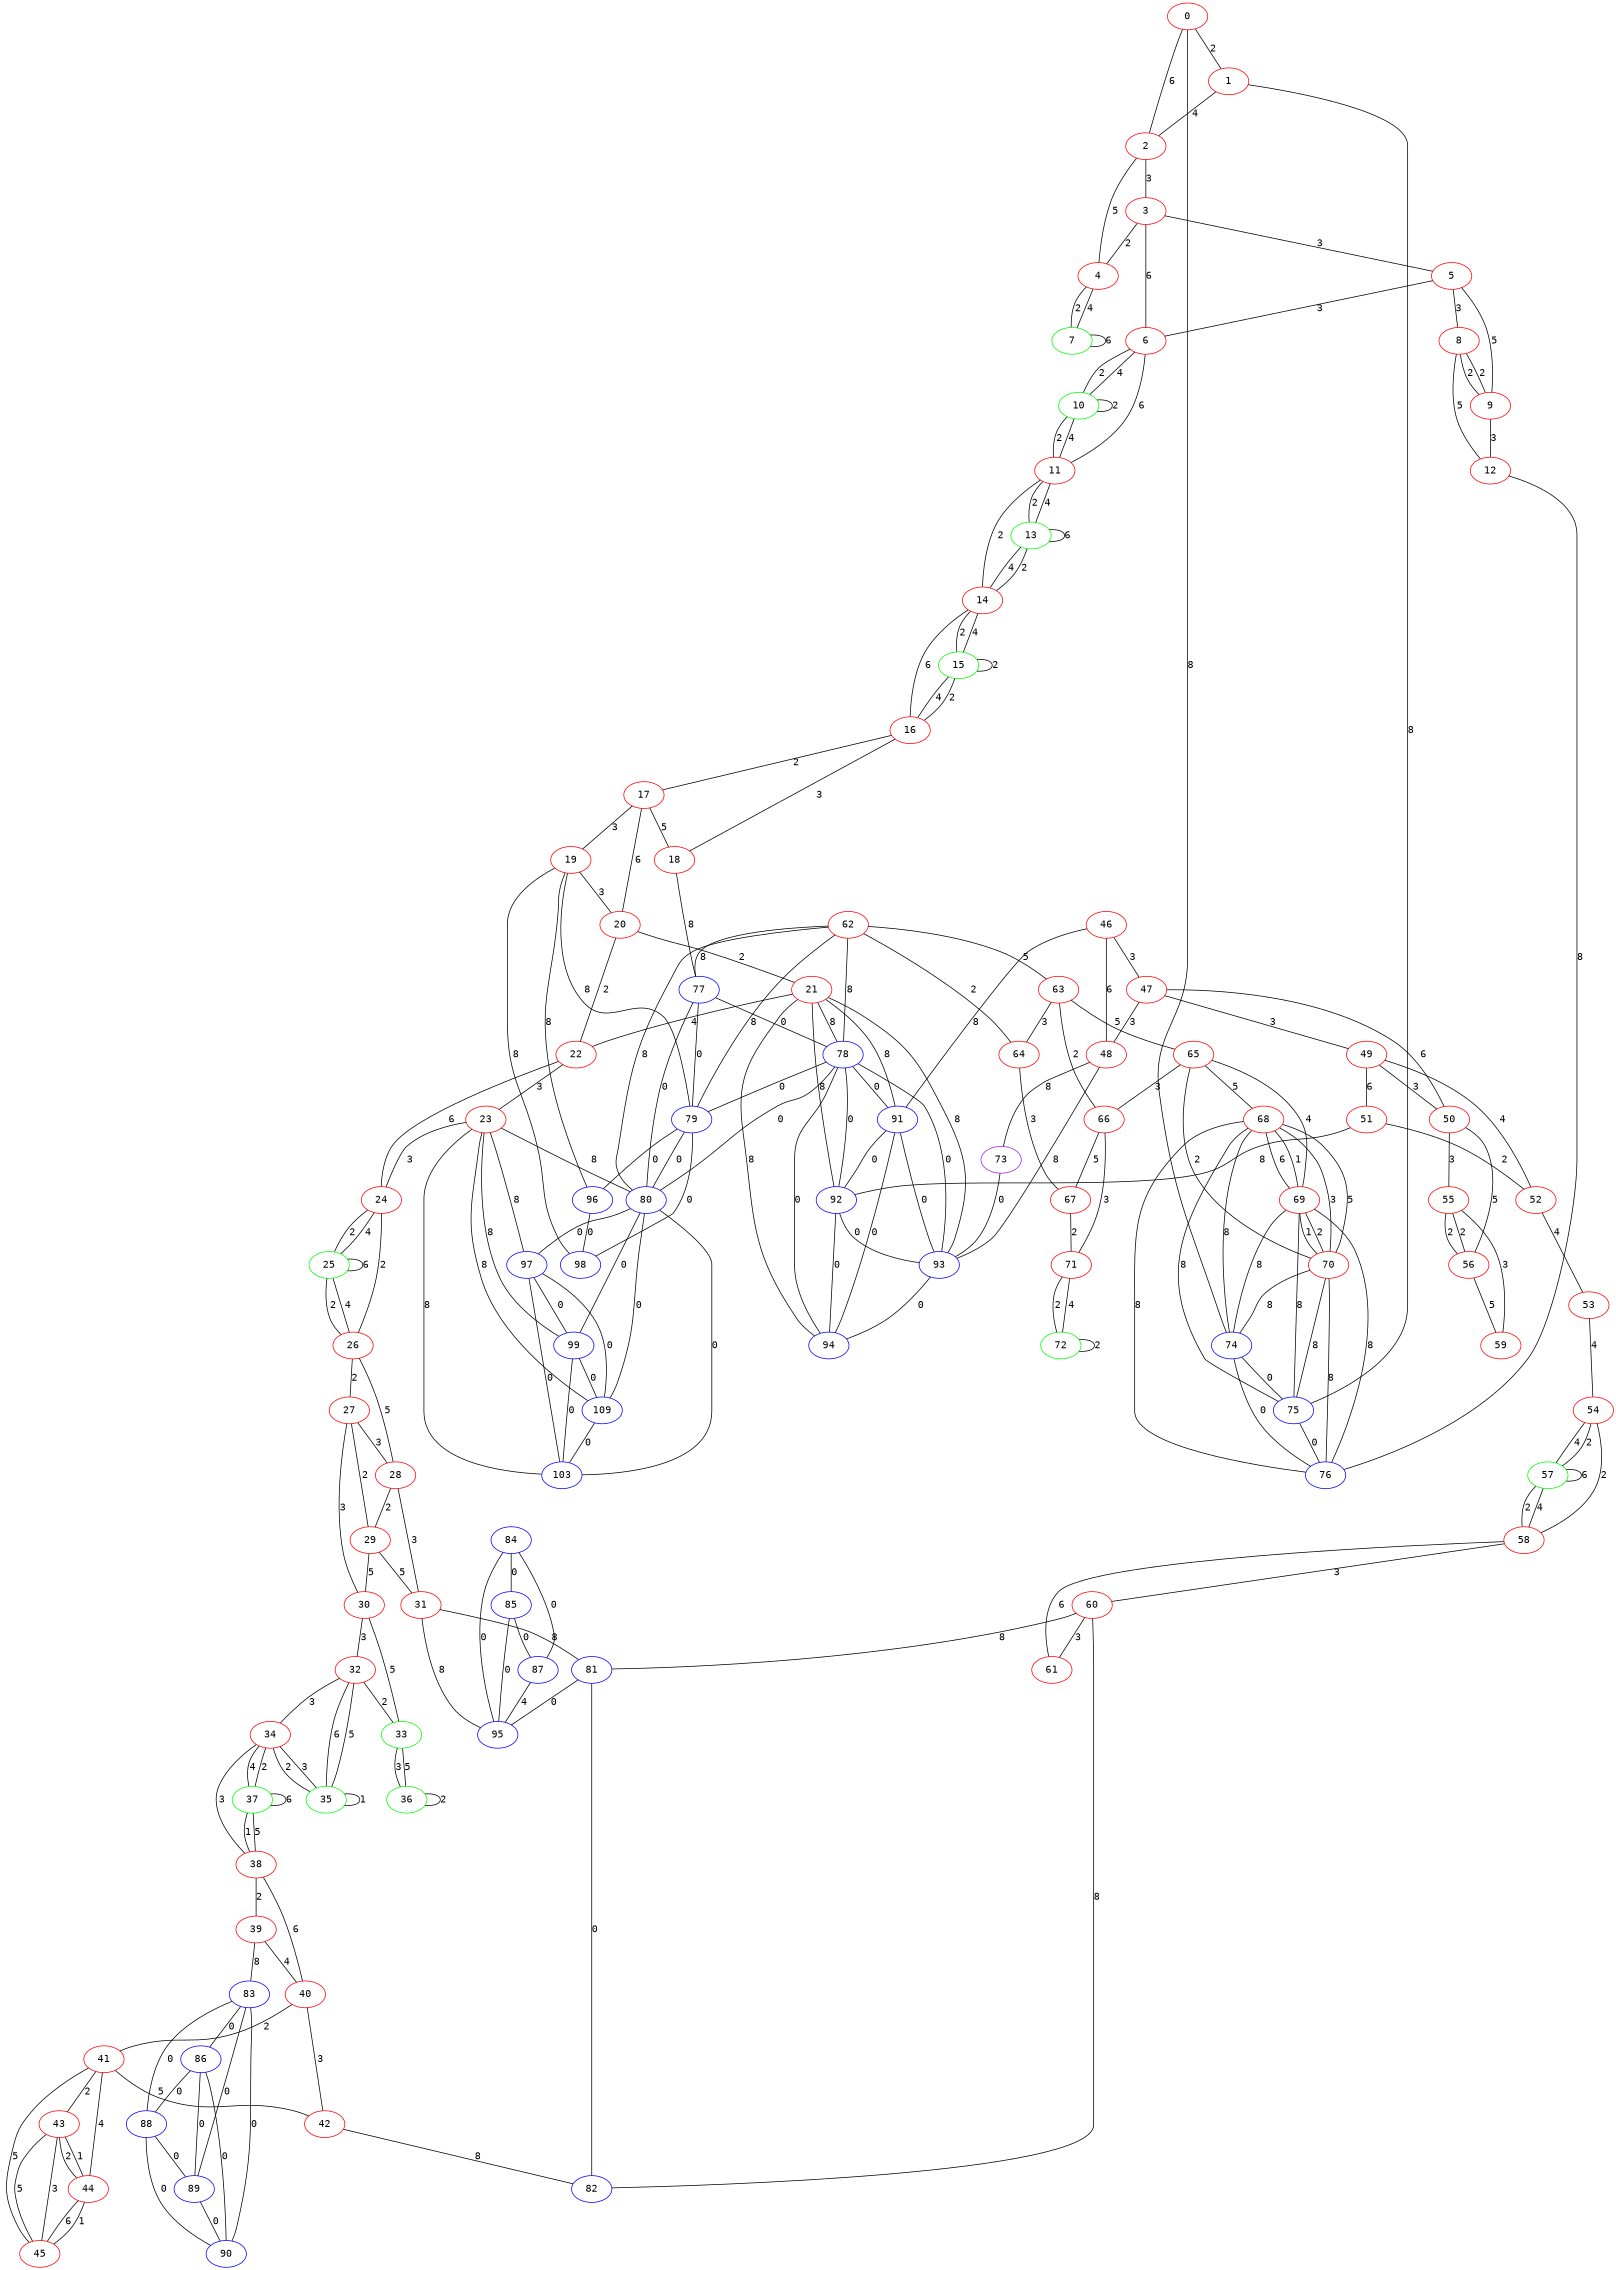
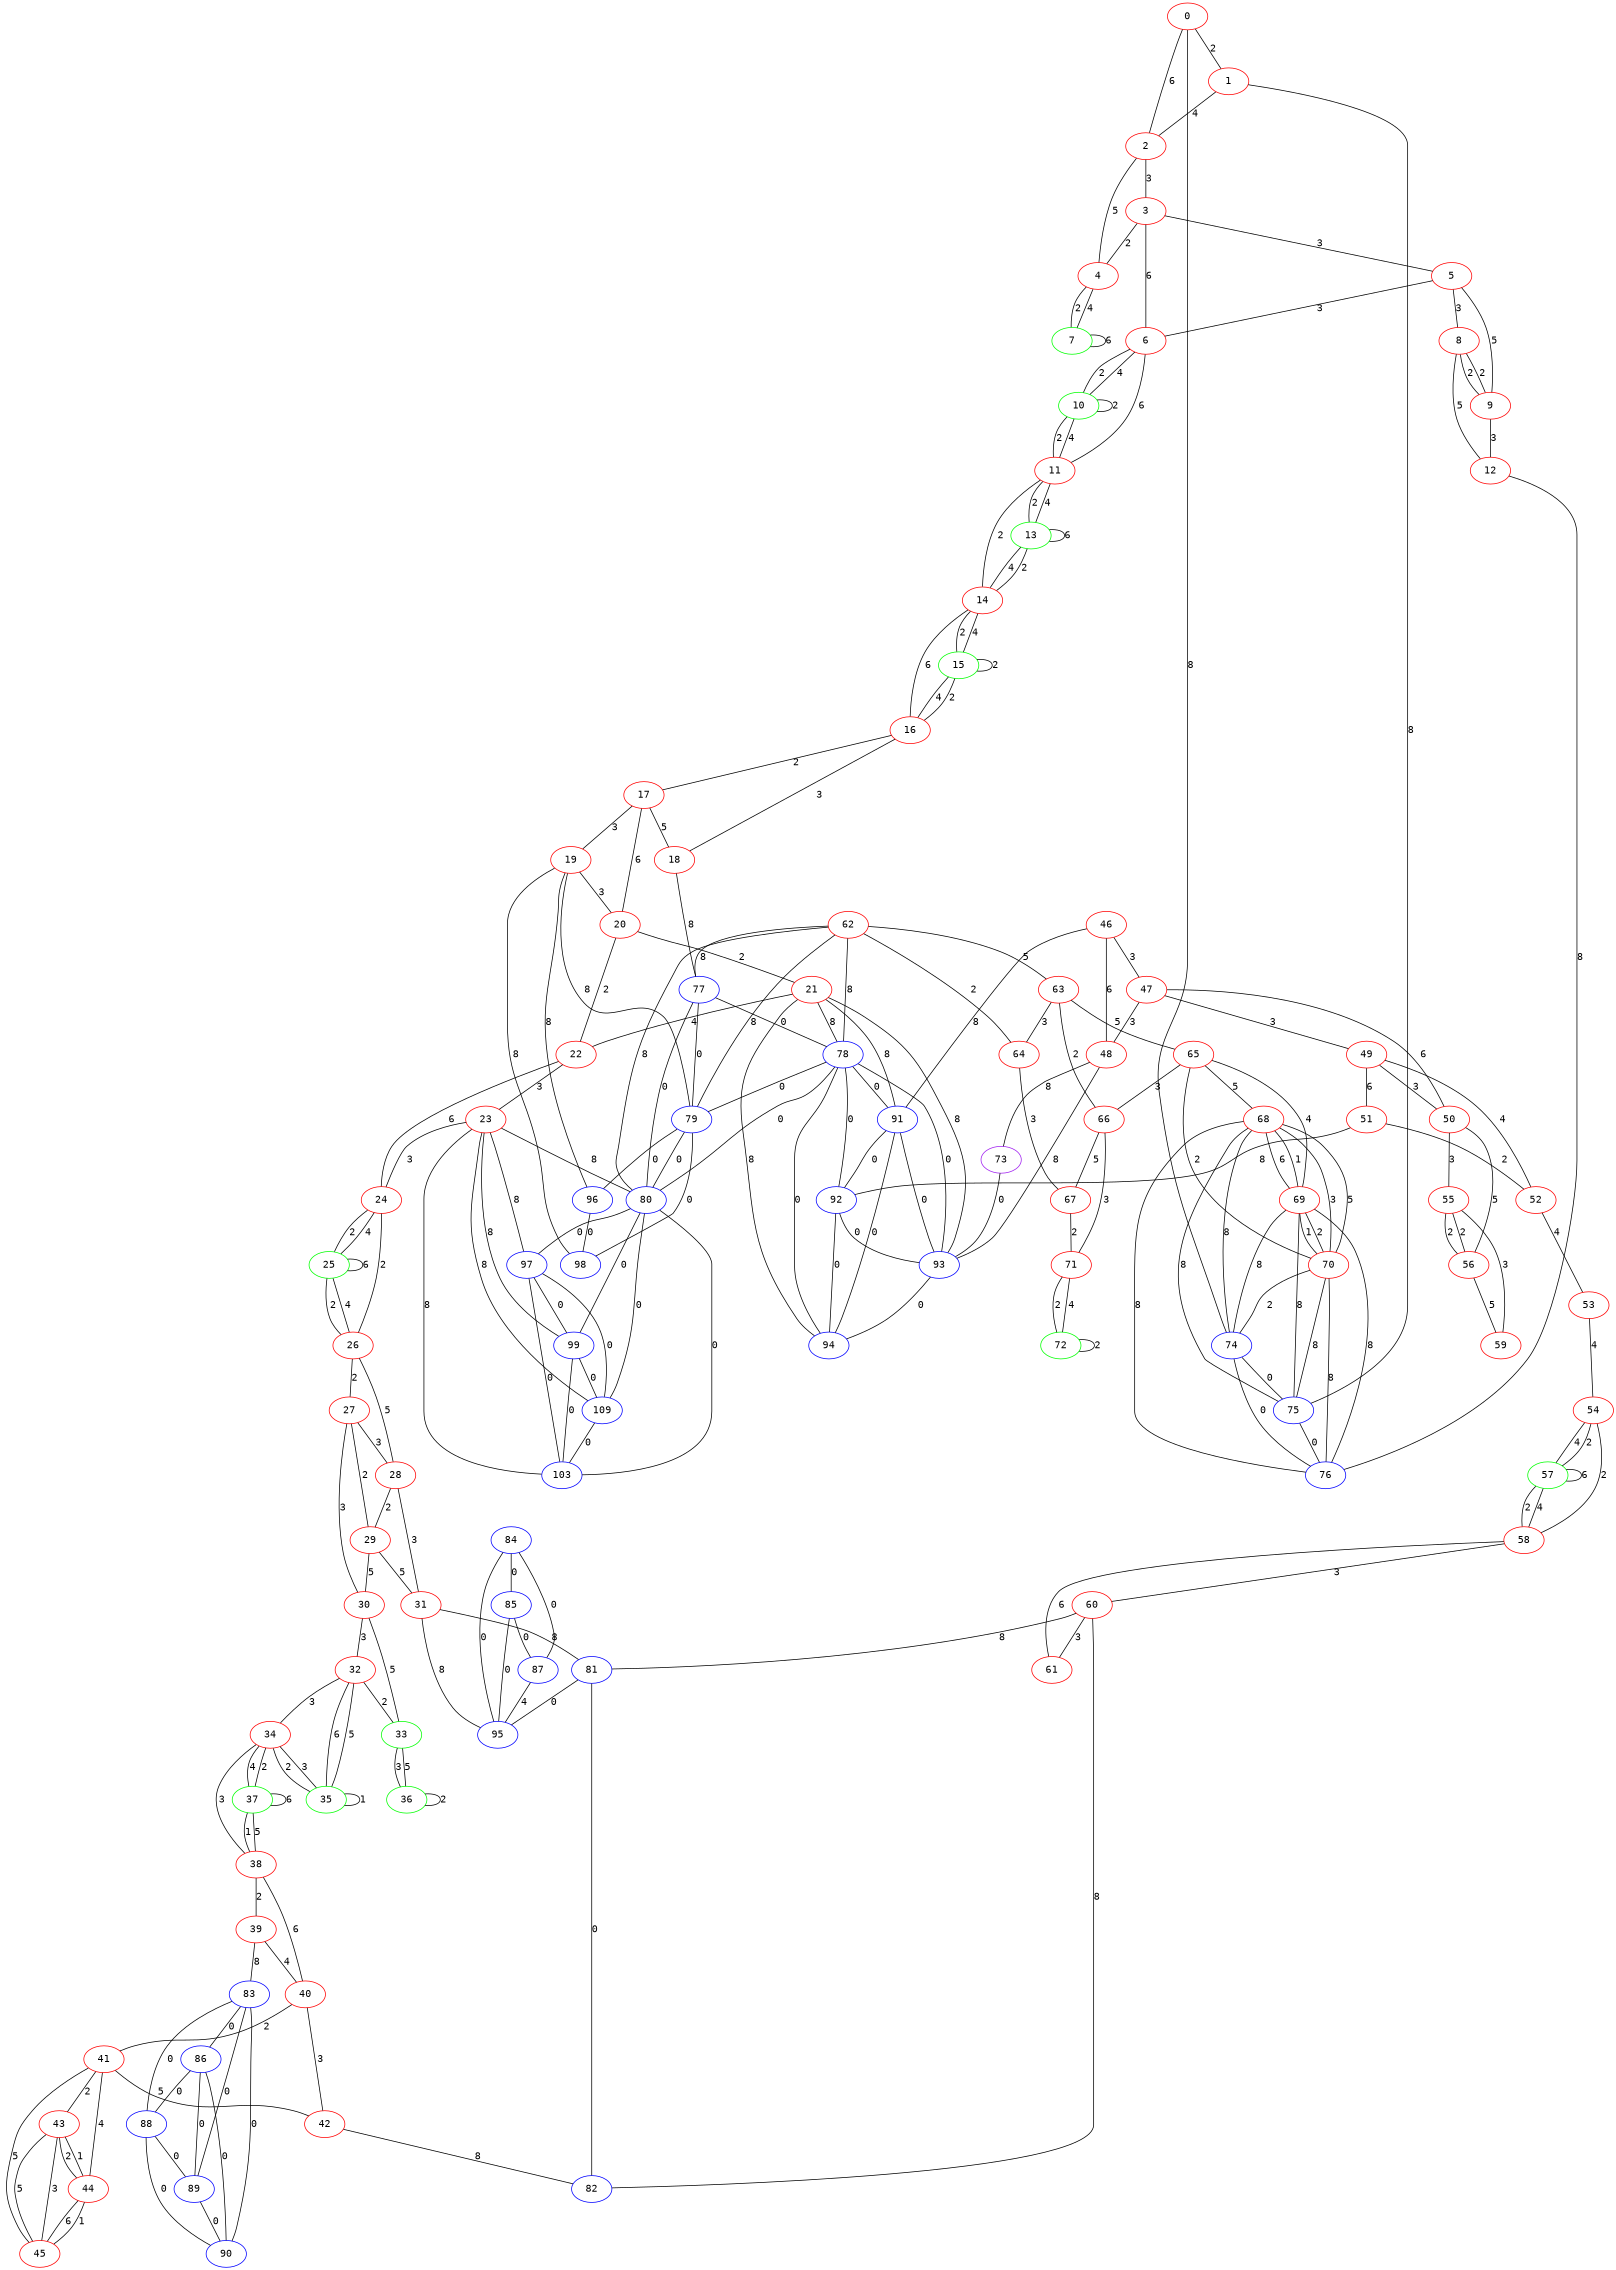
edge "21" -- "92": removed, label "8"
edge "70" -- "74": label "8" -> "2"
